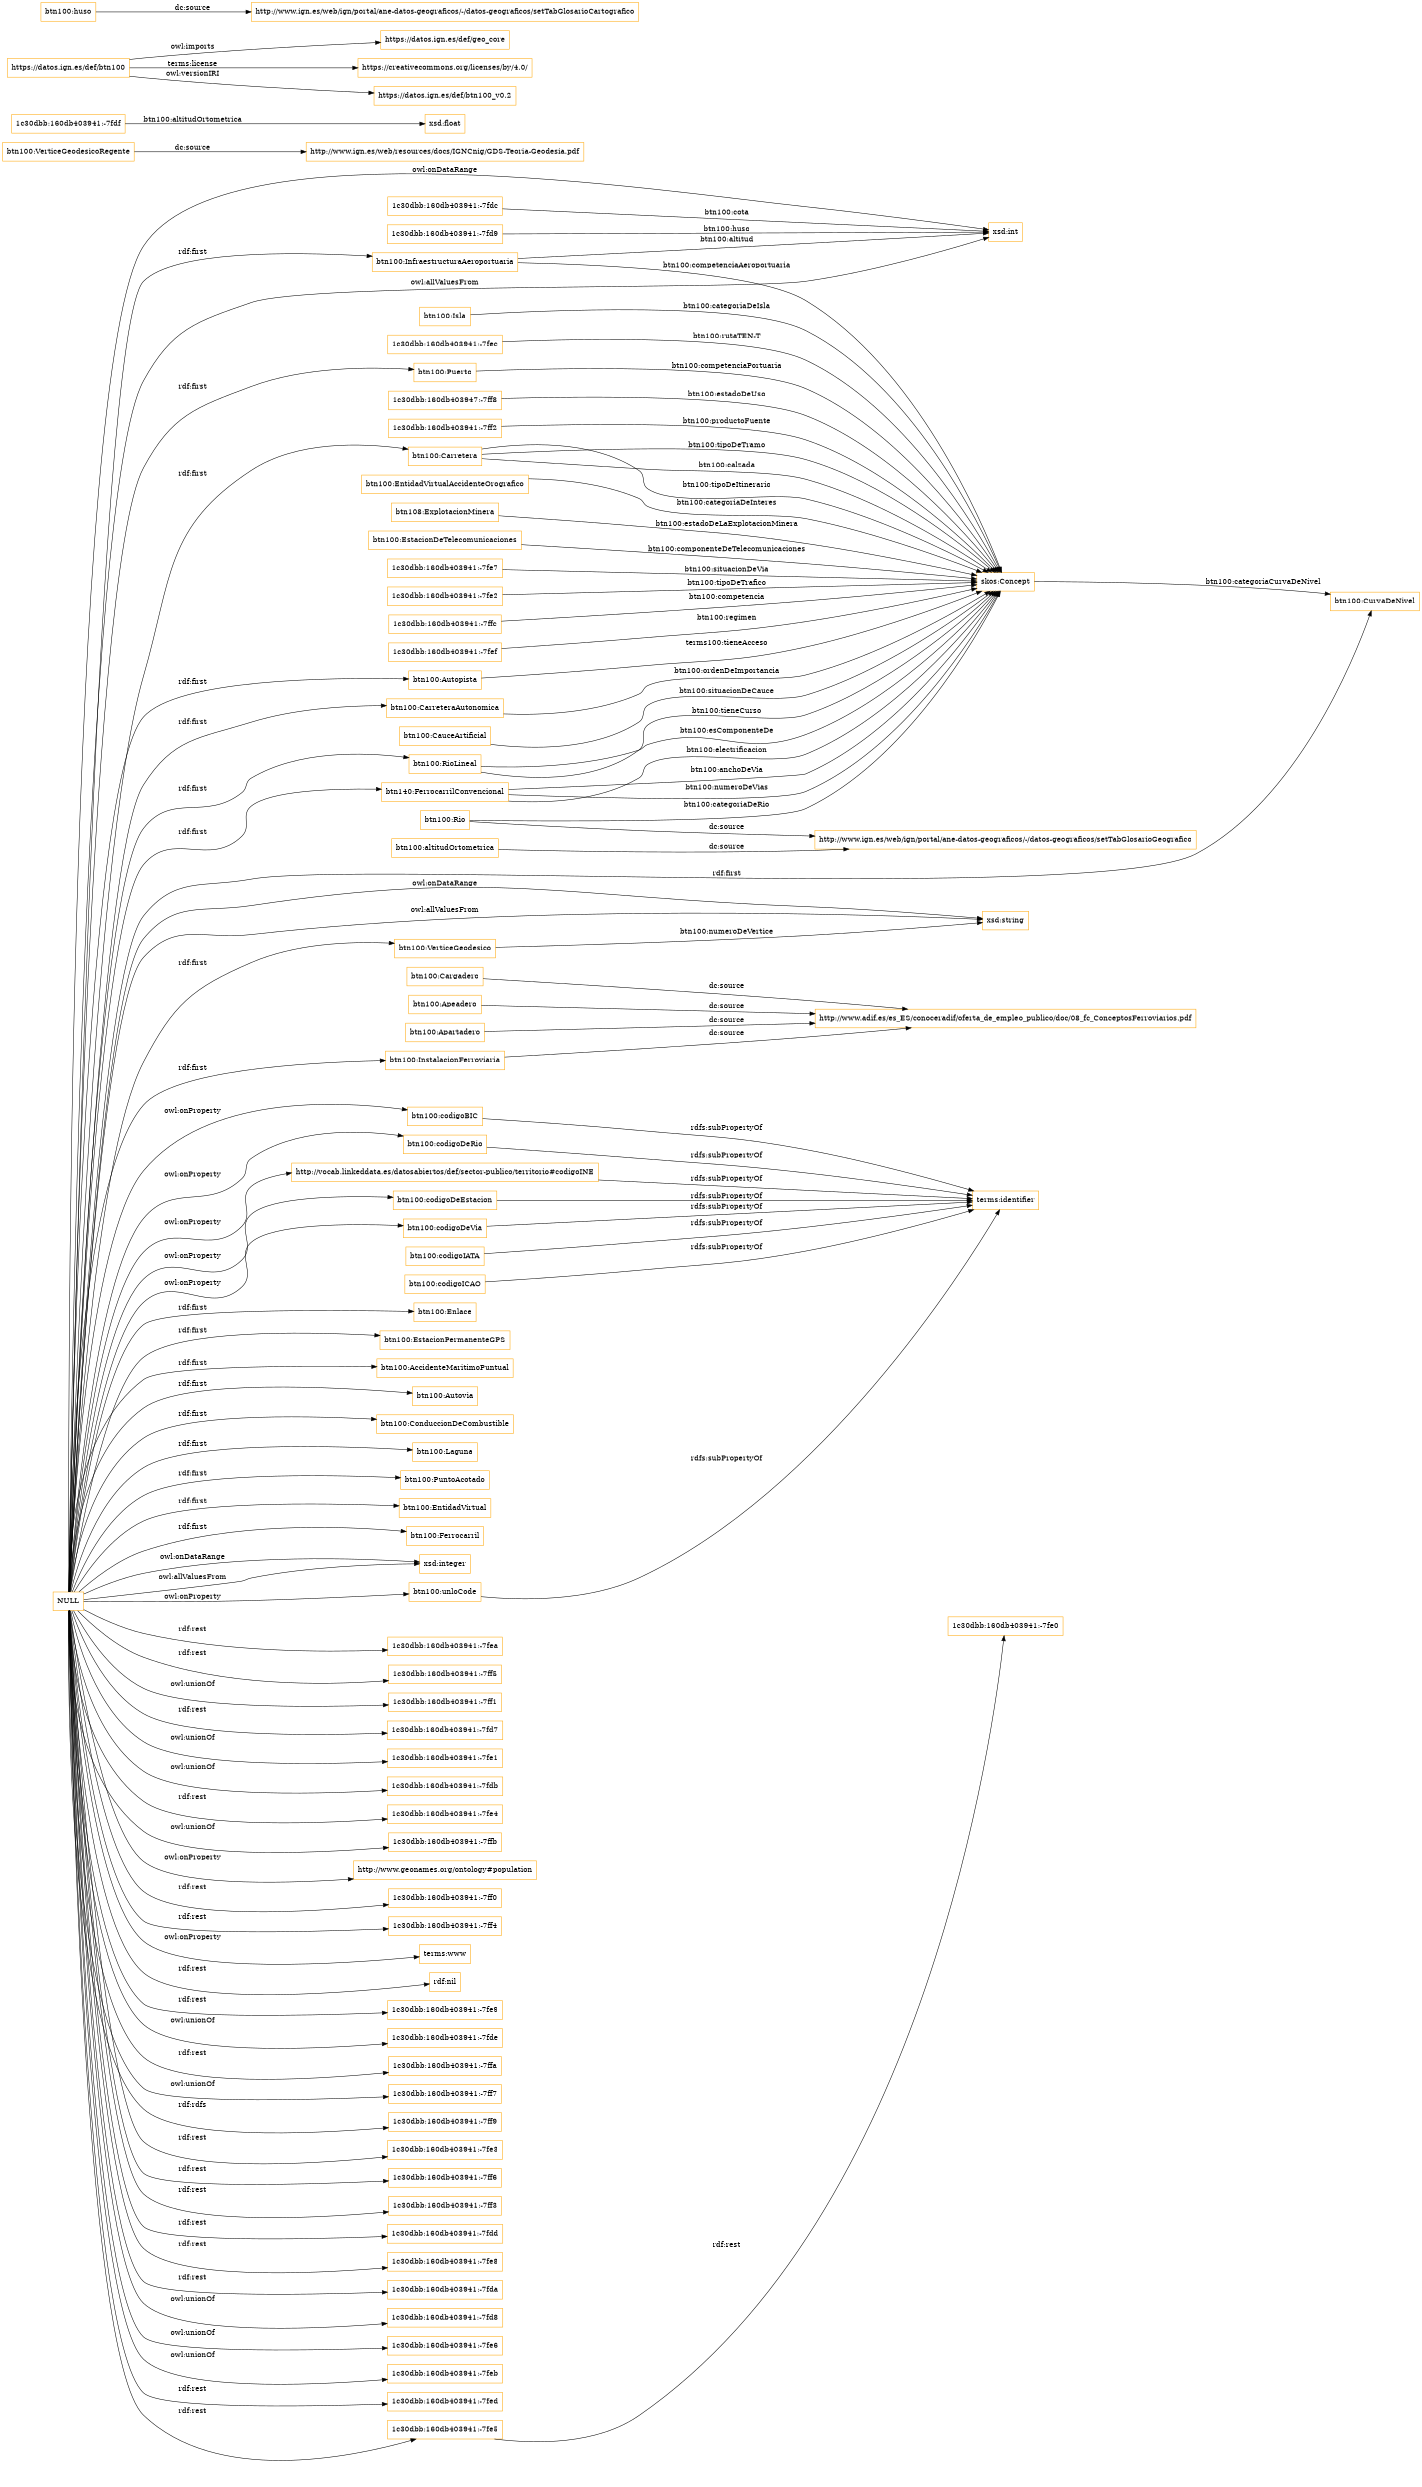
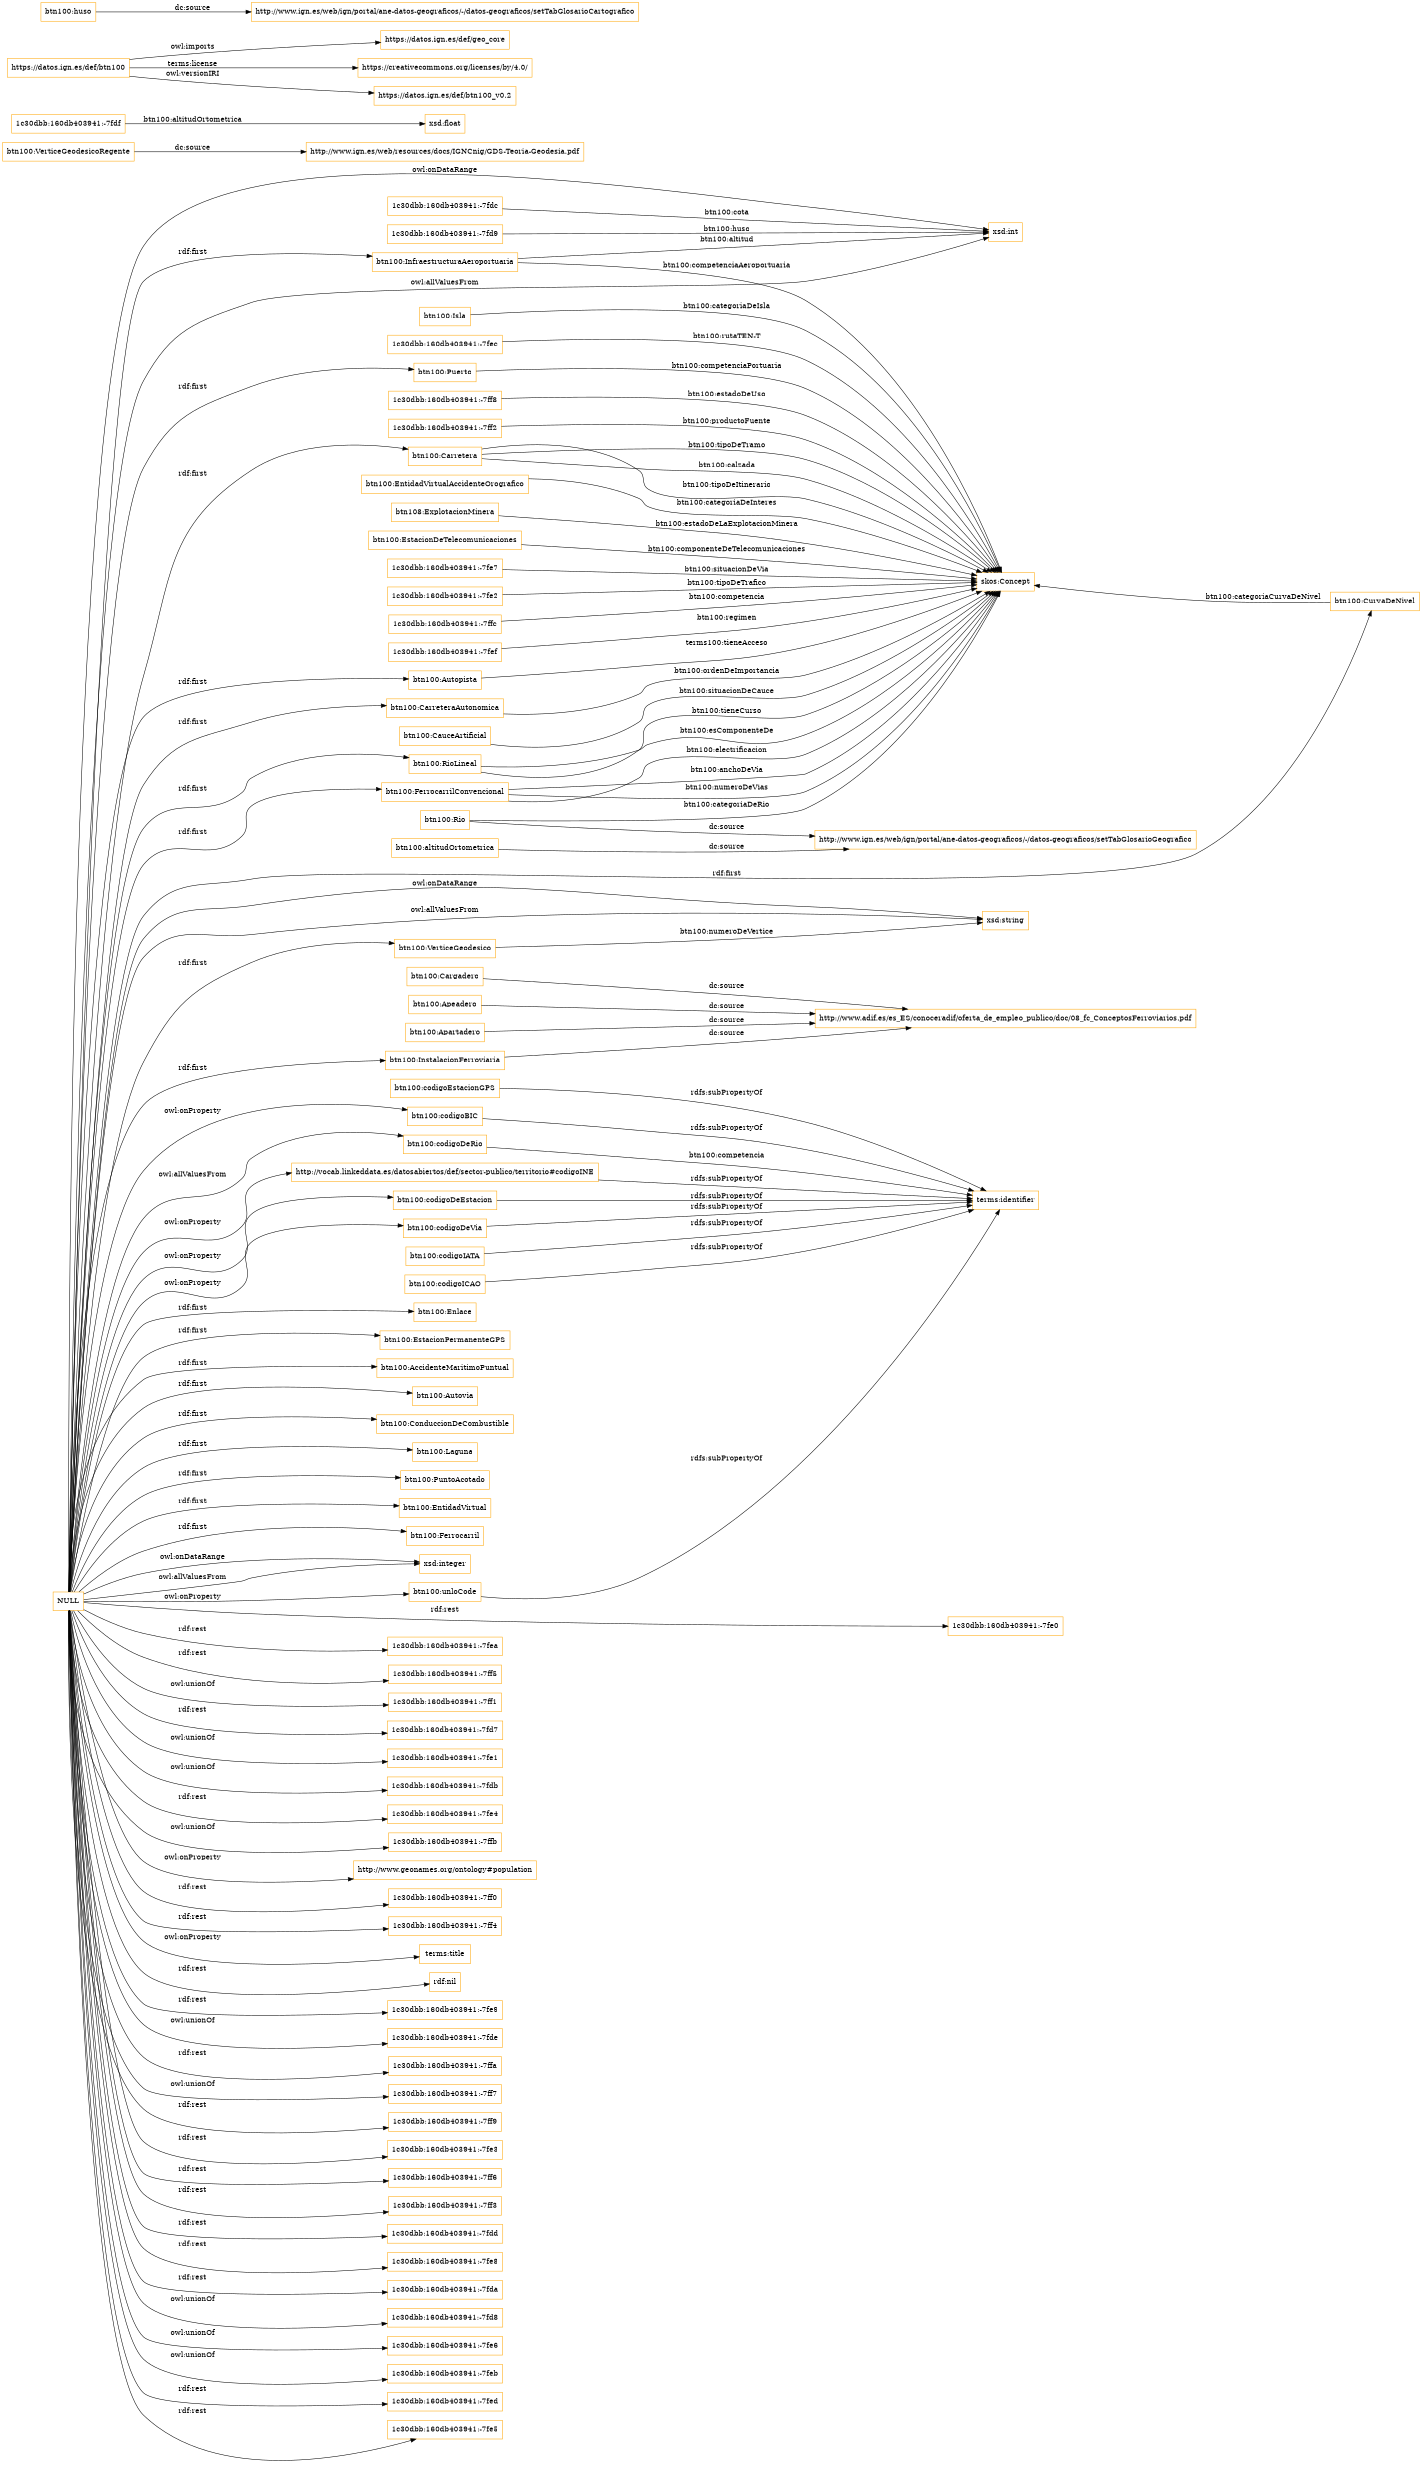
node "1c30dbb:160db403947:-7ff8": label "1c30dbb:160db403947:-7ff8" -> "1c30dbb:160db403941:-7ff8"
edge "skos:Concept" -> "btn100:CurvaDeNivel": reversed
node "btn140:FerrocarrilConvencional": label "btn140:FerrocarrilConvencional" -> "btn100:FerrocarrilConvencional"
node "btn100:codigoEstacionGPS": added
edge "btn100:codigoDeRio" -> "terms:identifier": label "rdfs:subPropertyOf" -> "btn100:competencia"
edge "NULL" -> "btn100:codigoDeRio": label "owl:onProperty" -> "owl:allValuesFrom"
node "terms:www": label "terms:www" -> "terms:title"
edge "NULL" -> "1c30dbb:160db403941:-7ff9": label "rdf:rdfs" -> "rdf:rest"
edge "1c30dbb:160db403941:-7fe5" -> "1c30dbb:160db403941:-7fe0": now "NULL" -> "1c30dbb:160db403941:-7fe0"
